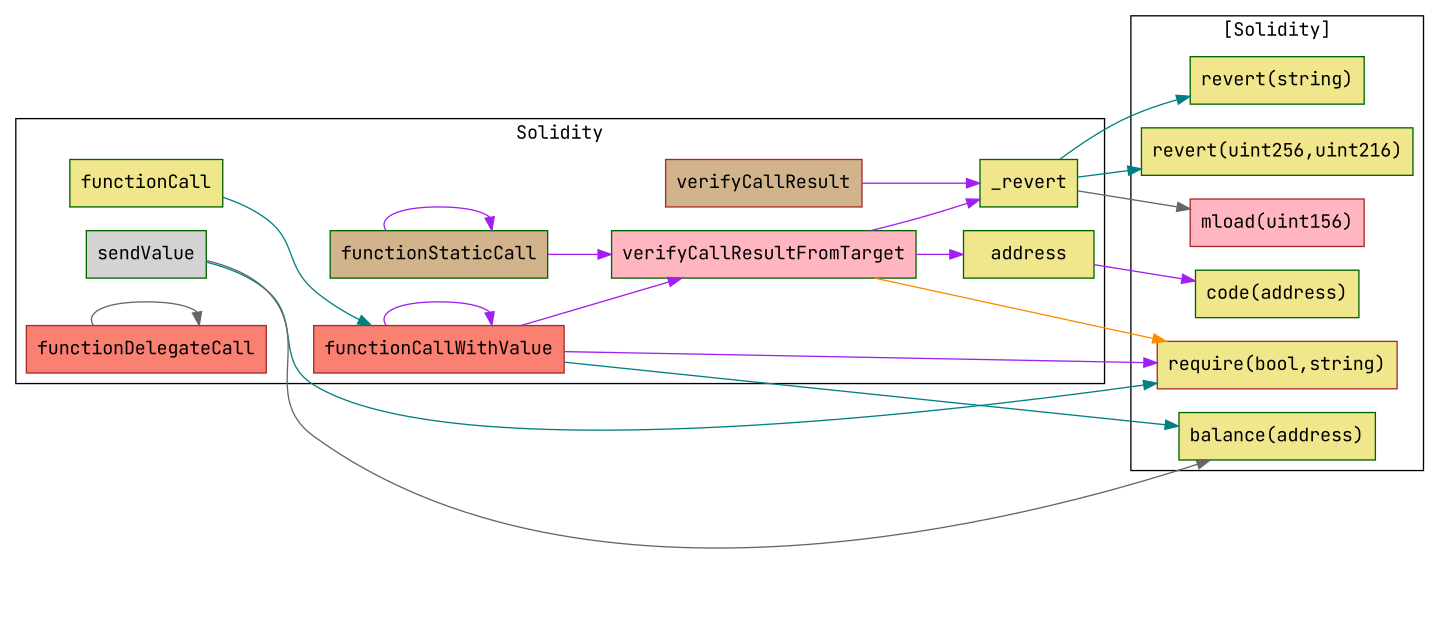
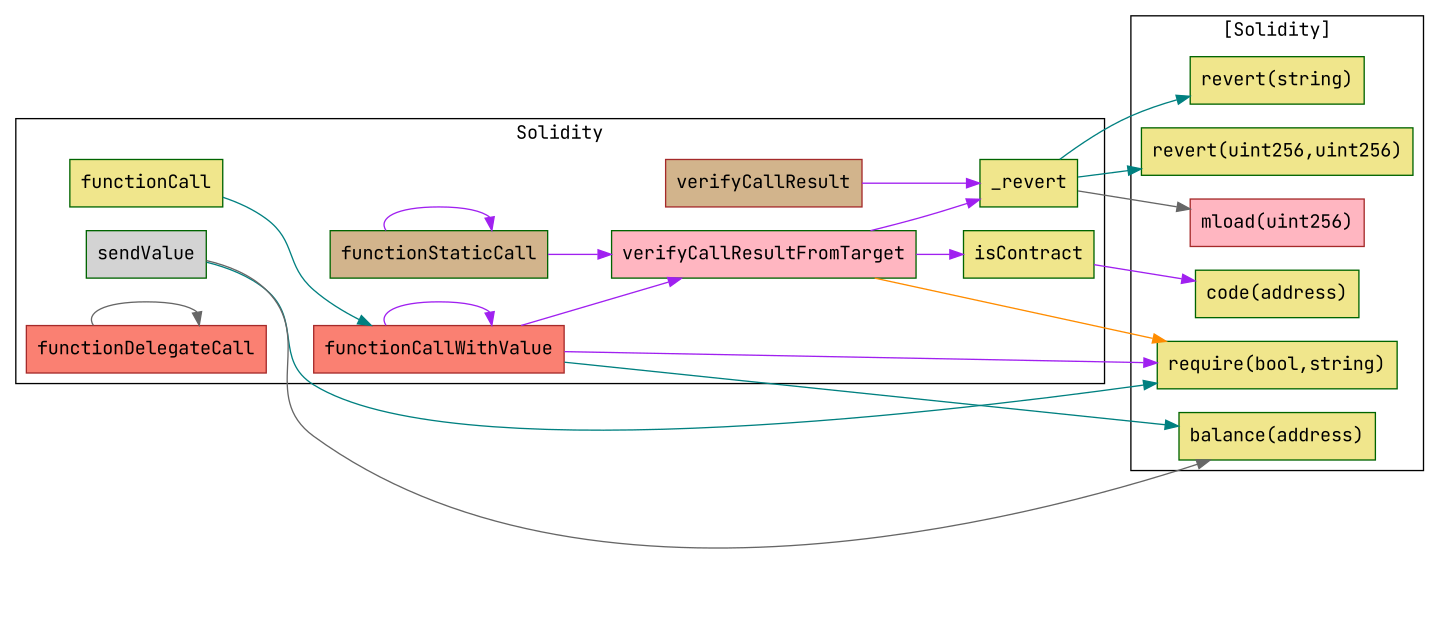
node "revert(uint256,uint216)": label "revert(uint256,uint216)" -> "revert(uint256,uint256)"
node "mload(uint156)": label "mload(uint156)" -> "mload(uint256)"
node "address": label "address" -> "isContract"
node "require(bool,string)": color brown -> darkgreen
